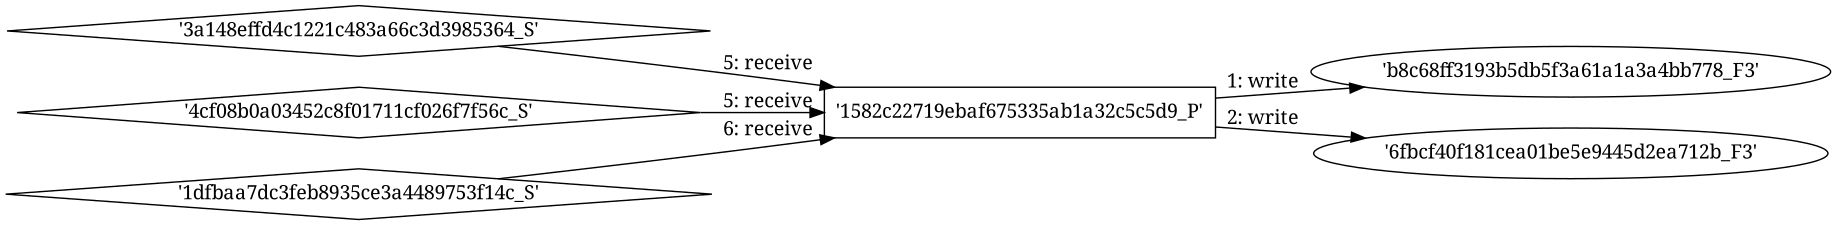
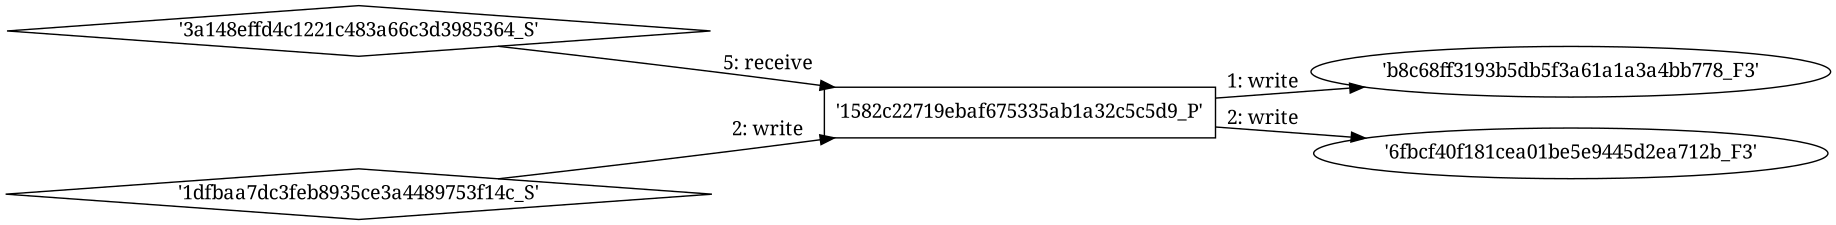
node "'4cf08b0a03452c8f01711cf026f7f56c_S'": removed
edge "'1dfbaa7dc3feb8935ce3a4489753f14c_S'" -> "'1582c22719ebaf675335ab1a32c5c5d9_P'": label "6: receive" -> "2: write"
